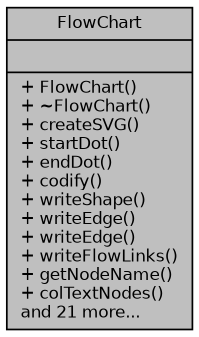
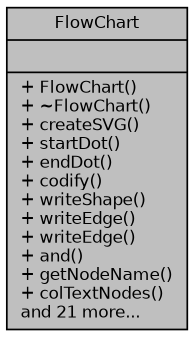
node "FlowChart": text "+ writeFlowLinks()" -> "+ and()"
